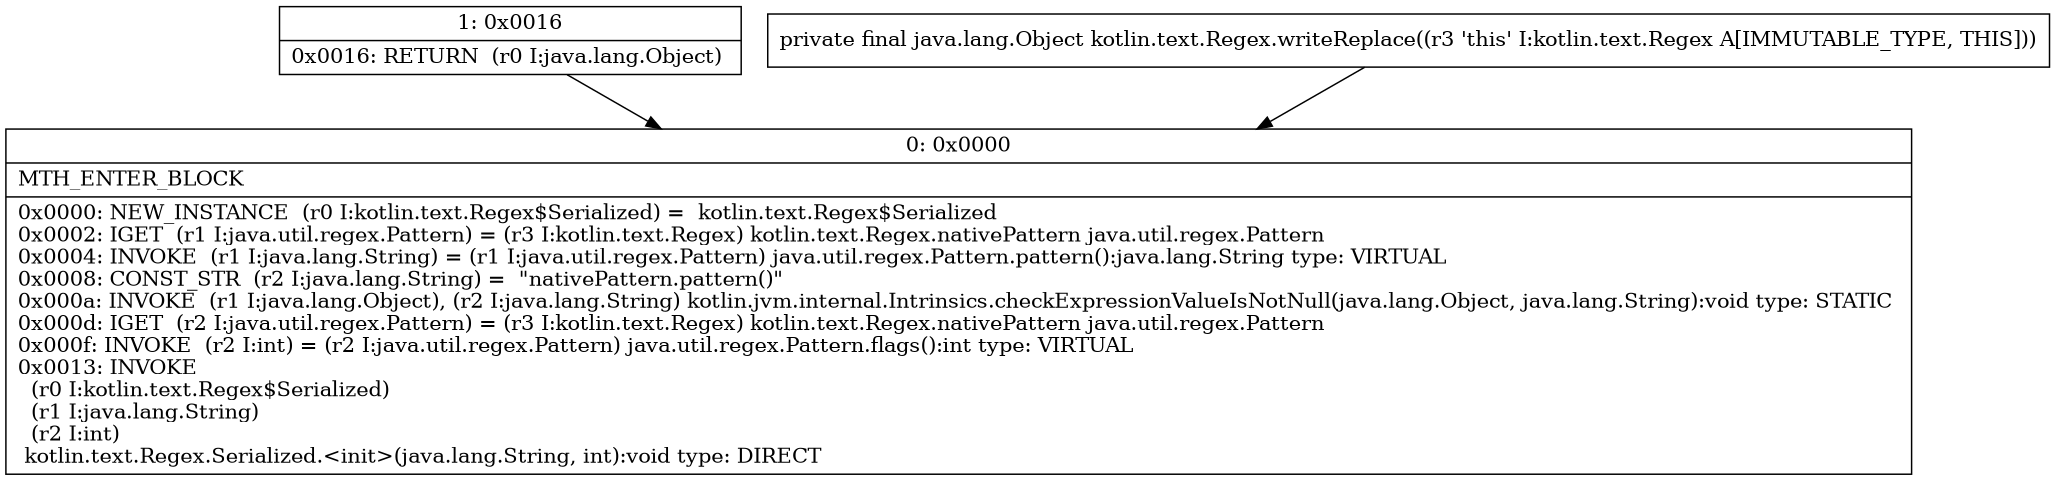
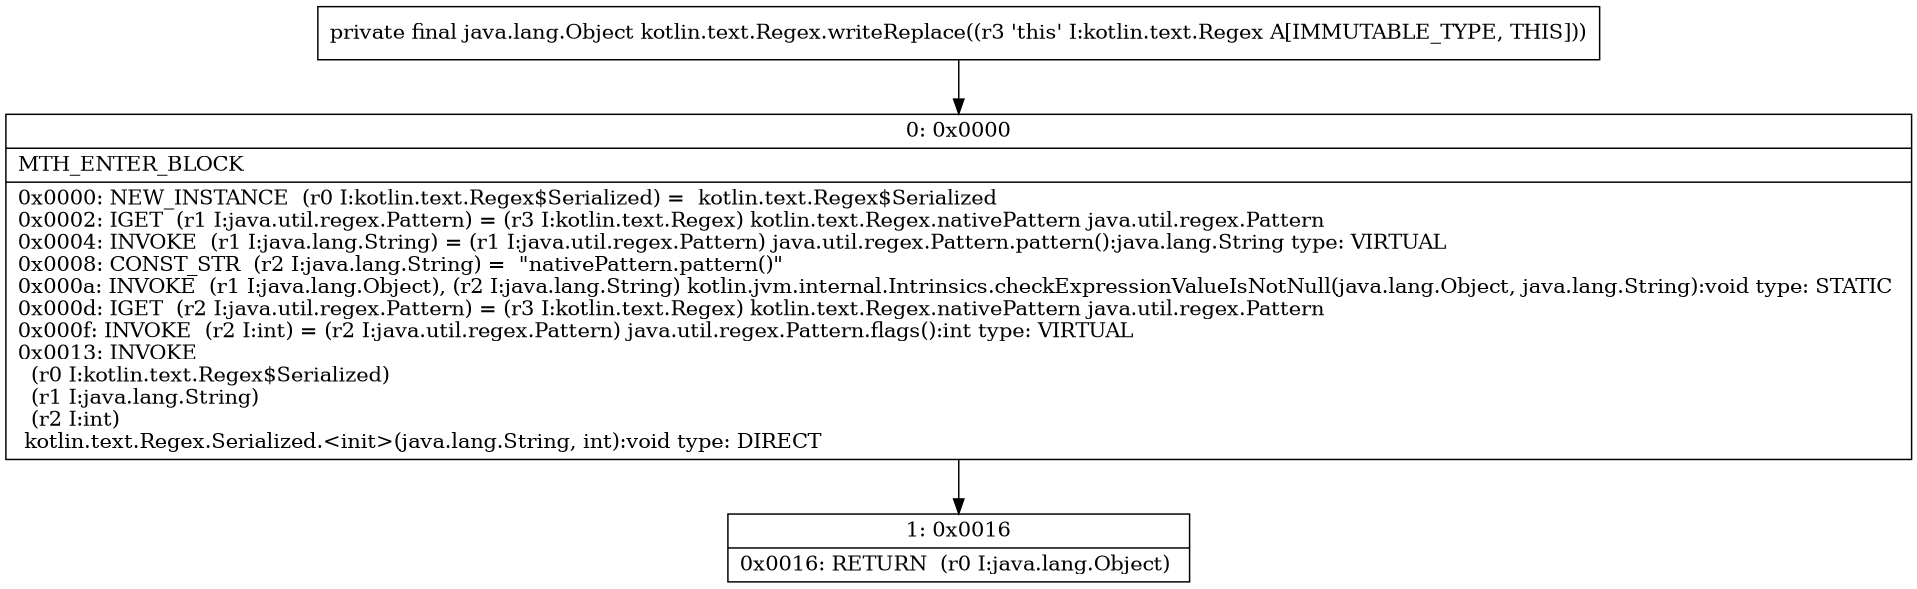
edge "1: 0x0016" -> "0: 0x0000": reversed
